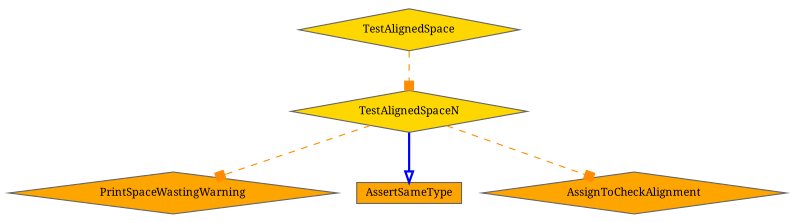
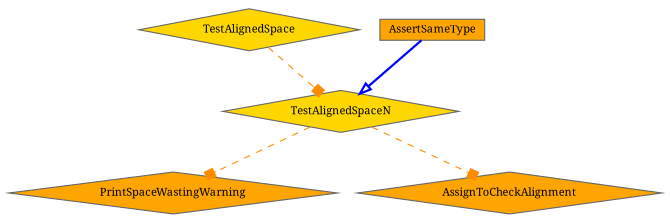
edge "TestAlignedSpaceN" -> "AssertSameType": reversed
